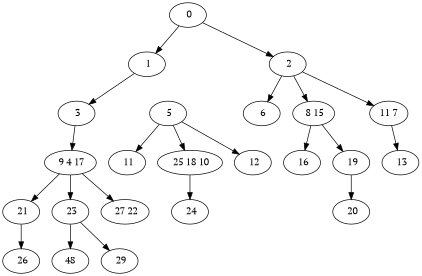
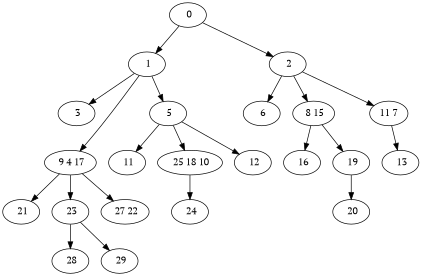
edge "1" -> "5": added
edge "3" -> "9 4 17": now "1" -> "9 4 17"
node "26": removed
node "48": label "48" -> "28"
